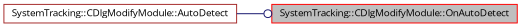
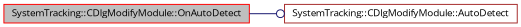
edge "SystemTracking::CDlgModifyModule::AutoDetect" -> "SystemTracking::CDlgModifyModule::OnAutoDetect": reversed
